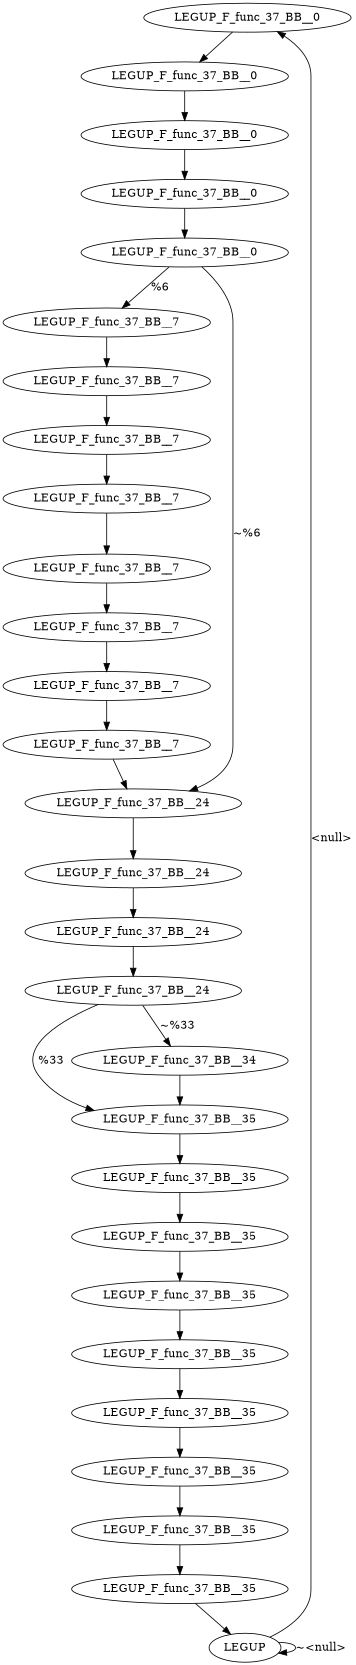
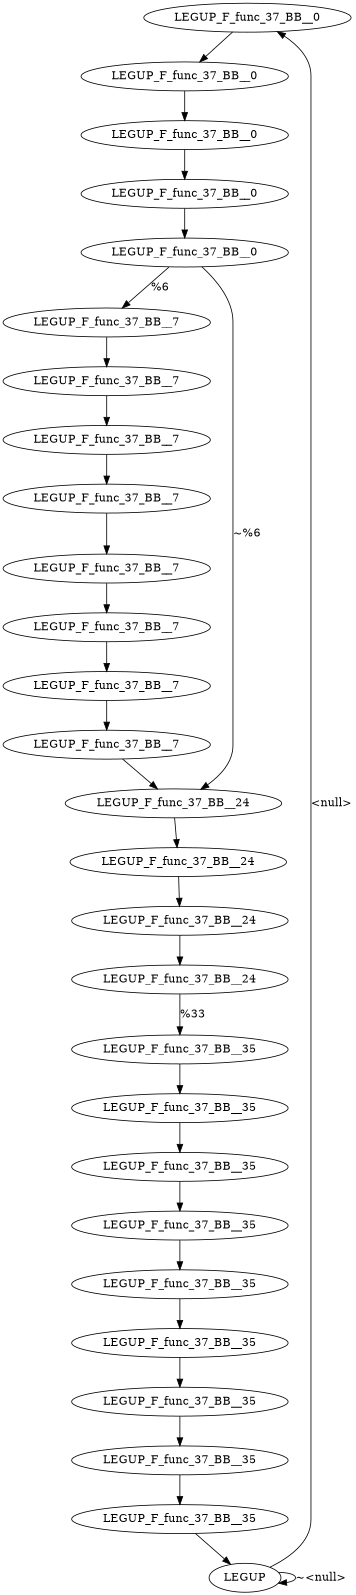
node "LEGUP_F_func_37_BB__34": removed
